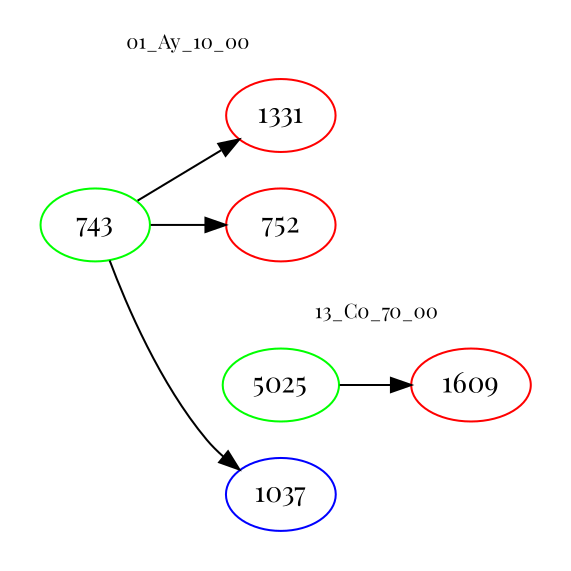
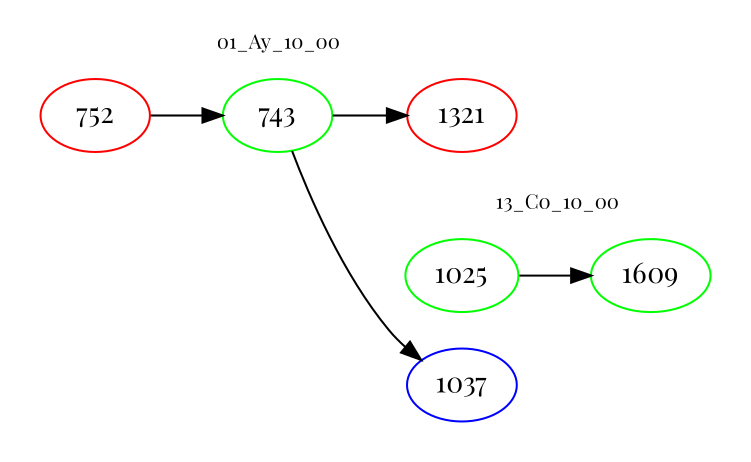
node "1331": label "1331" -> "1321"
edge "743" -> "752": reversed
cluster "13_C0_70_00": label "13_C0_70_00" -> "13_C0_10_00"
node "5025": label "5025" -> "1025"
node "1609": color red -> green
